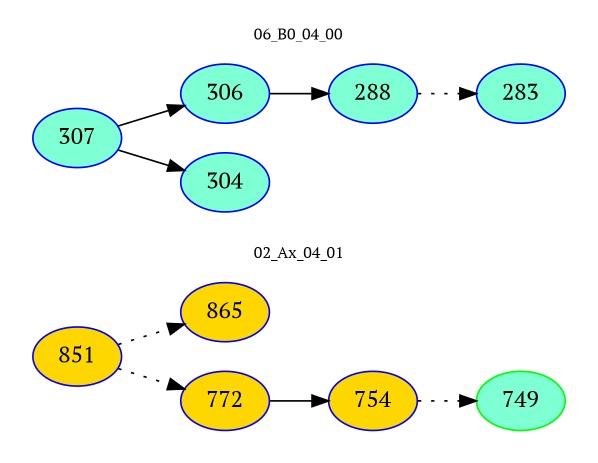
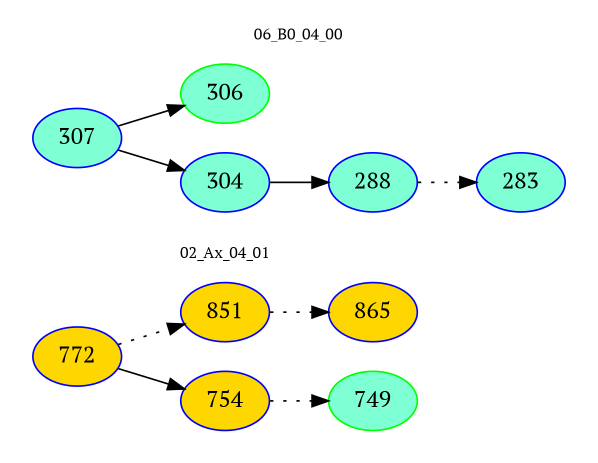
node "306": color blue -> green
edge "306" -> "288": now "304" -> "288"
edge "851" -> "772": reversed
